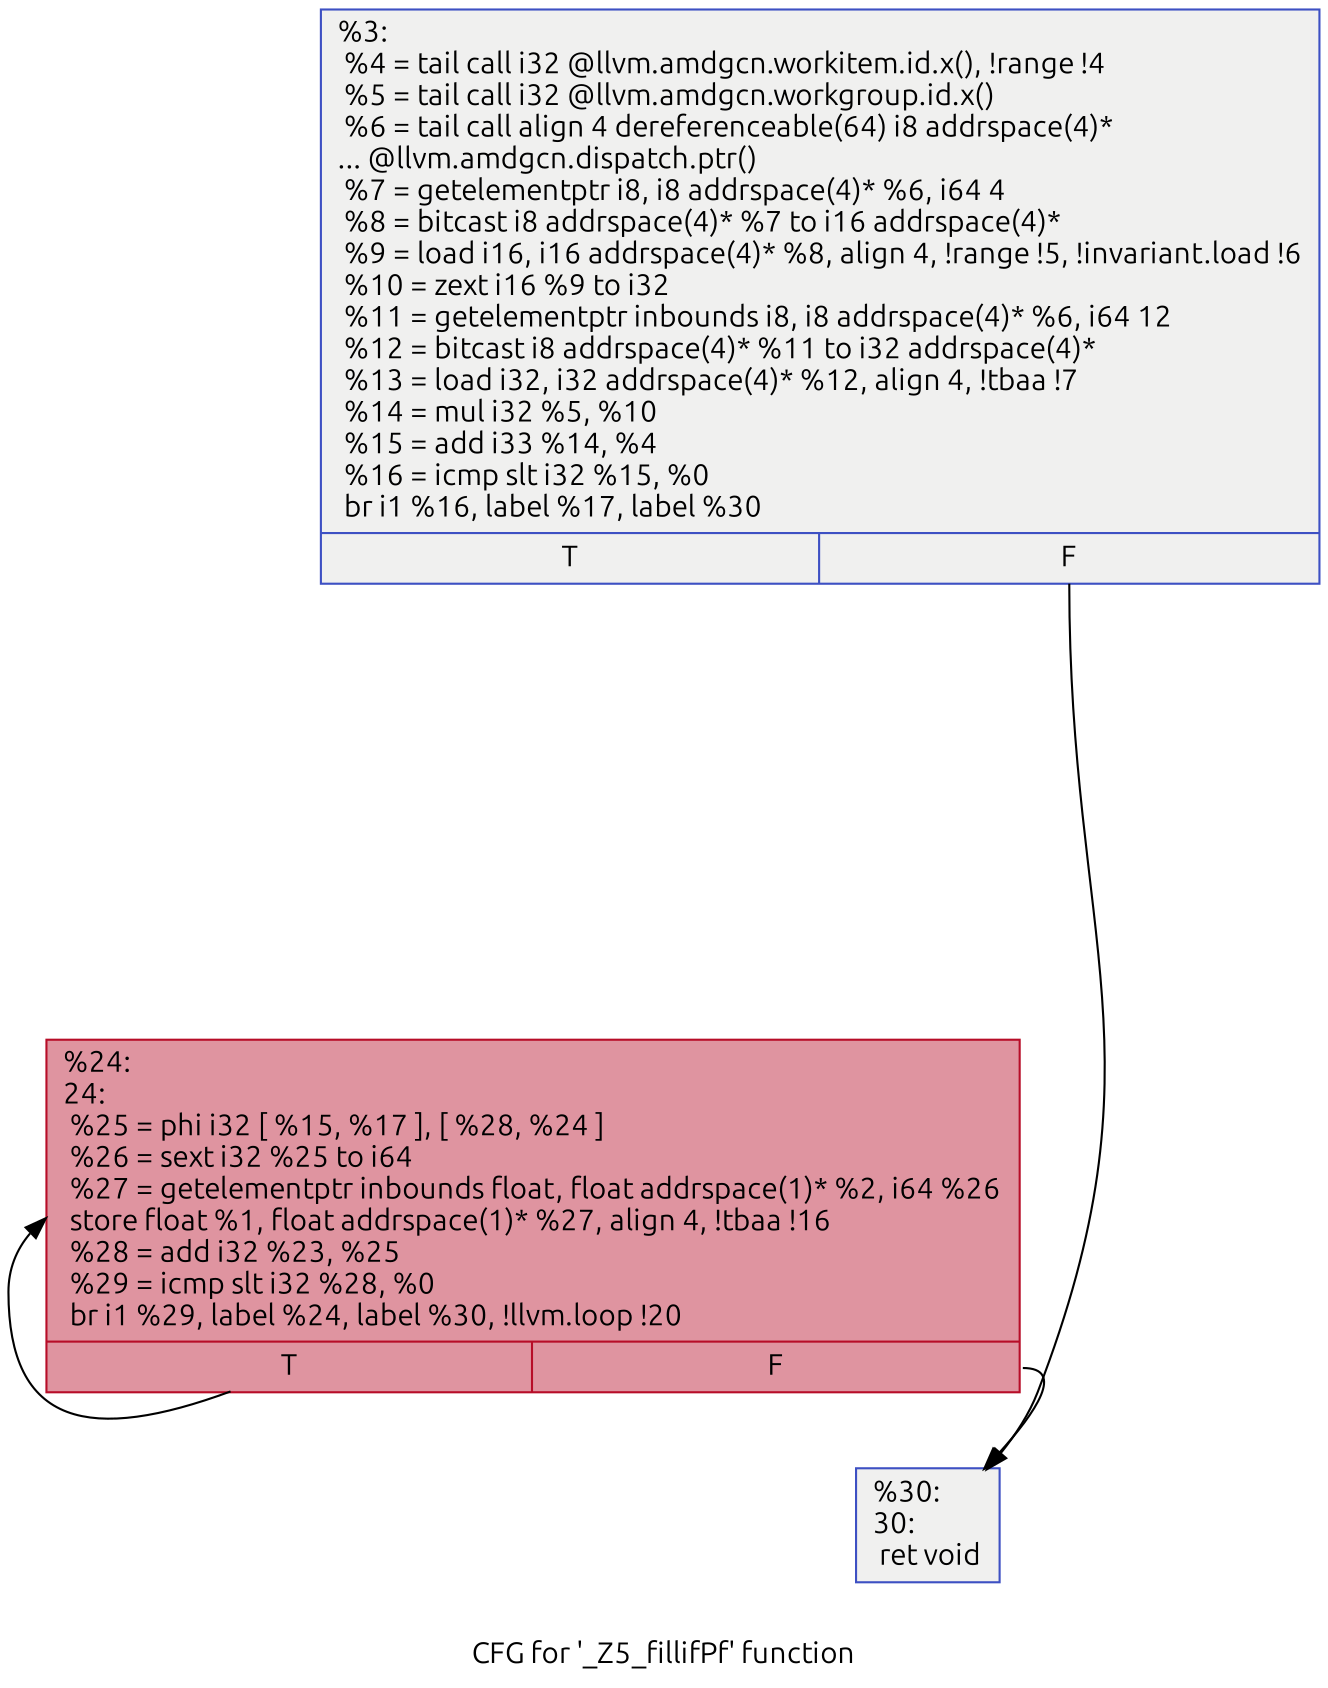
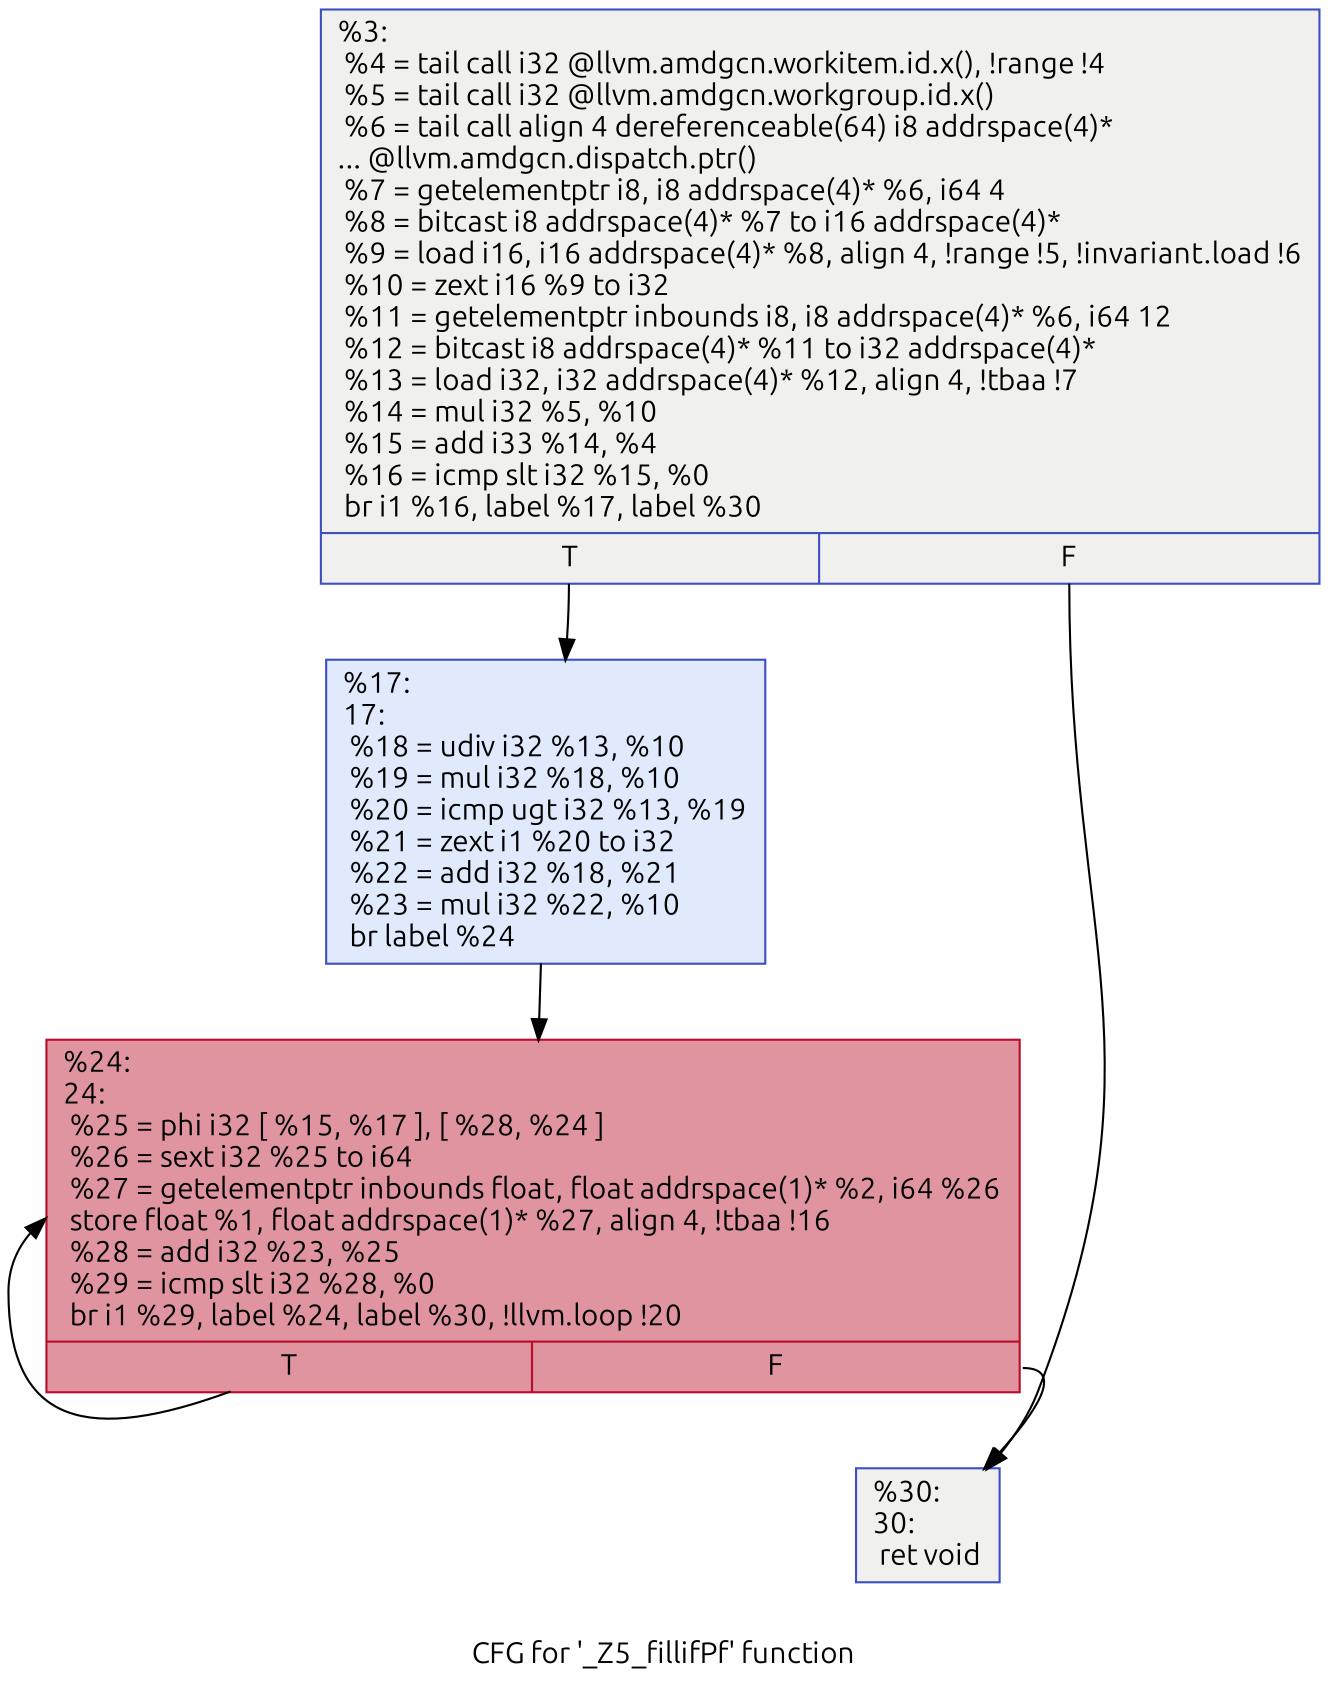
node "%17:": added
